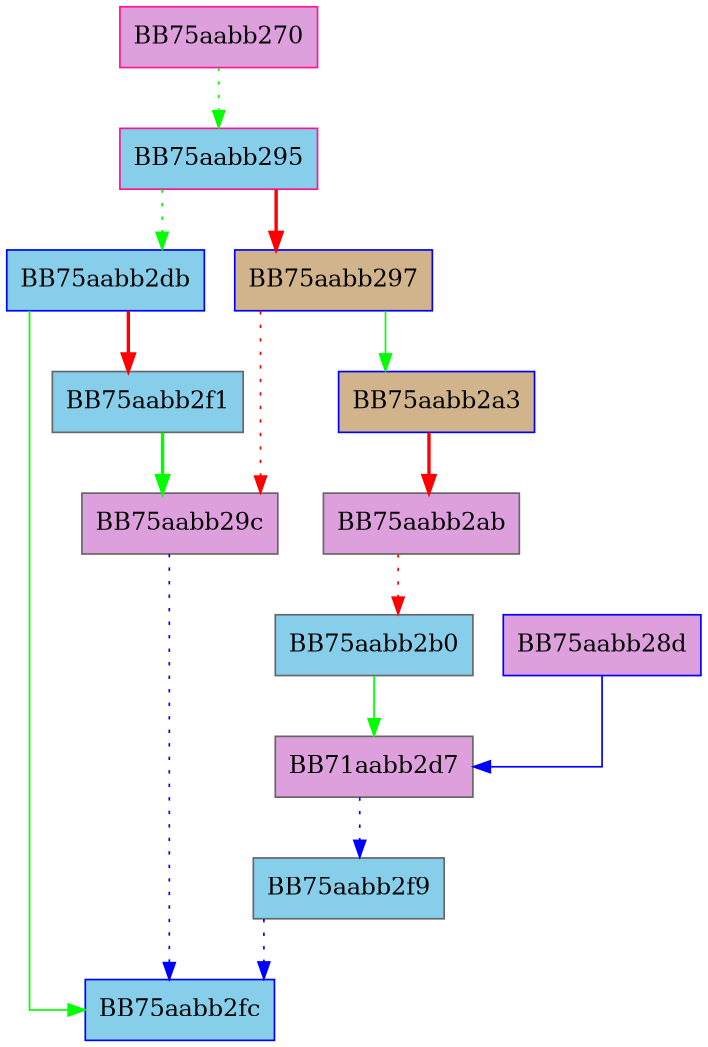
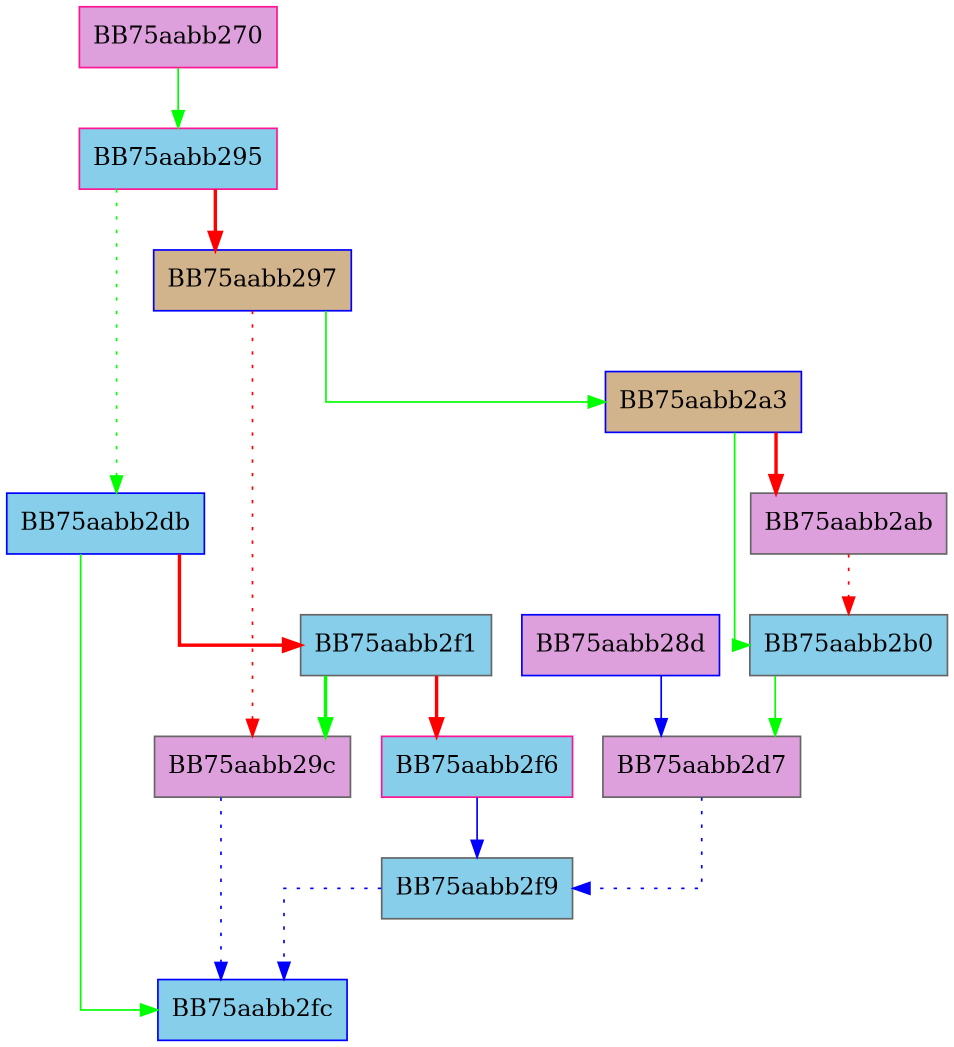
edge "BB75aabb270" -> "BB75aabb295": style dotted -> solid
edge "BB75aabb2a3" -> "BB75aabb2b0": added
node "BB71aabb2d7": label "BB71aabb2d7" -> "BB75aabb2d7"
node "BB75aabb2f6": added
